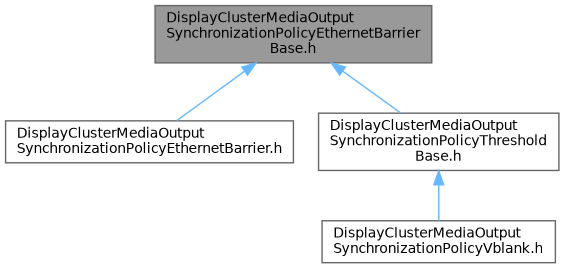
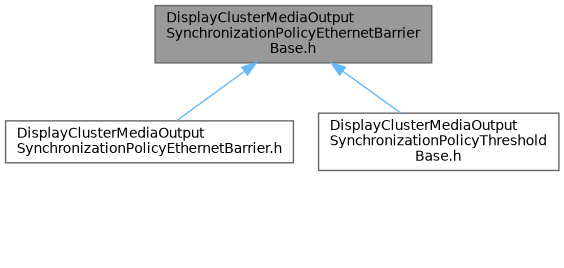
node "DisplayClusterMediaOutput SynchronizationPolicyVblank.h": removed
